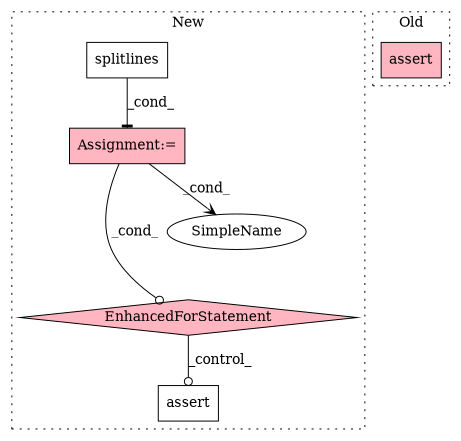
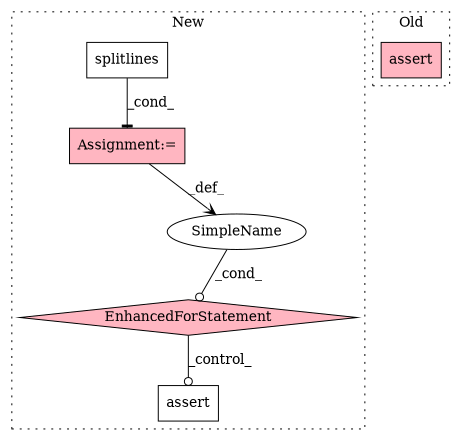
edge "Assignment:=" -> "SimpleName": label "_cond_" -> "_def_"
edge "Assignment:=" -> "EnhancedForStatement": now "SimpleName" -> "EnhancedForStatement"
